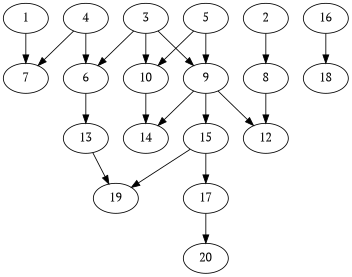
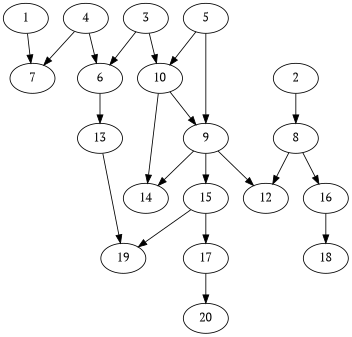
edge "3" -> "9": now "10" -> "9"
edge "8" -> "16": added
